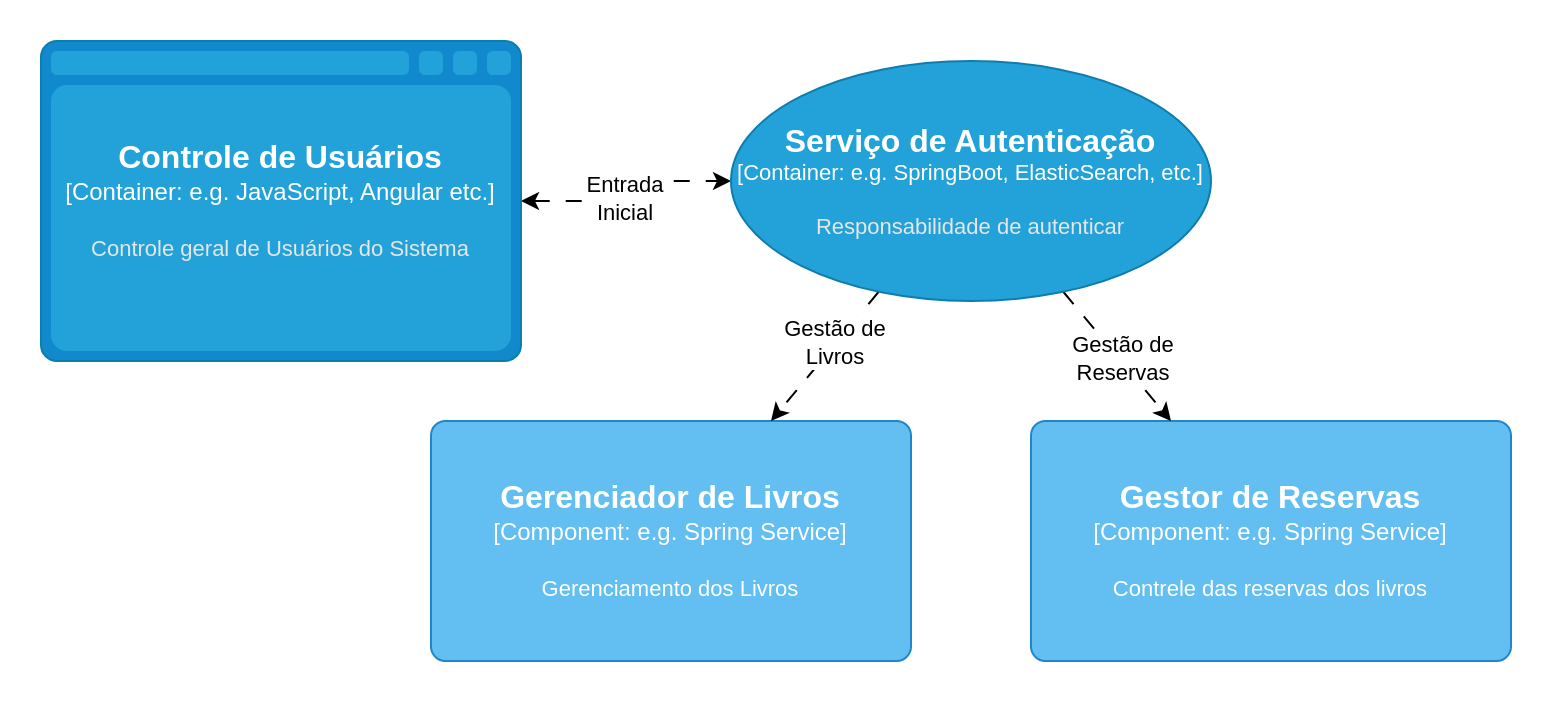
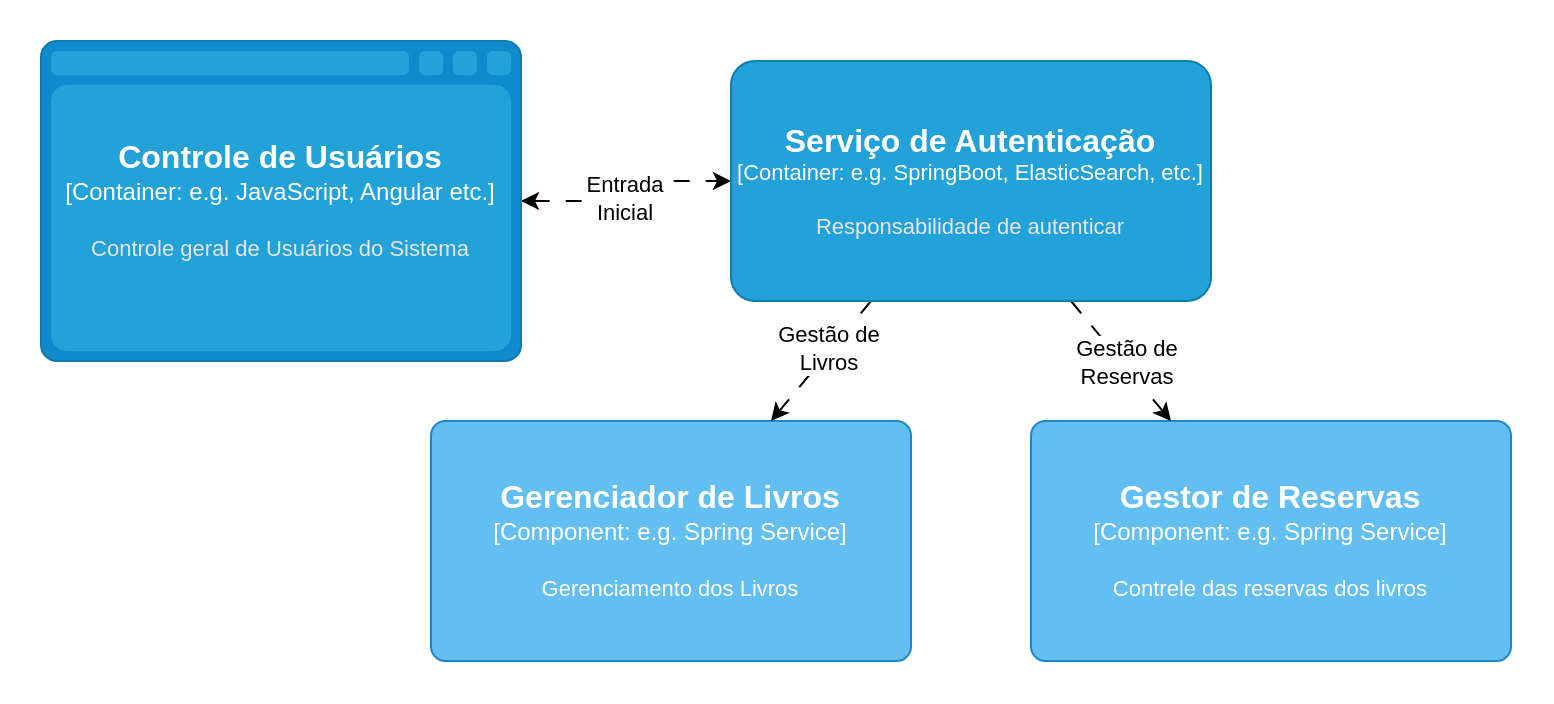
node "Serviço de Autenticação [Container: e.g. SpringBoot, ElasticSearch, etc.] Responsabilidade de autenticar": shape ellipse -> rounded rectangle
